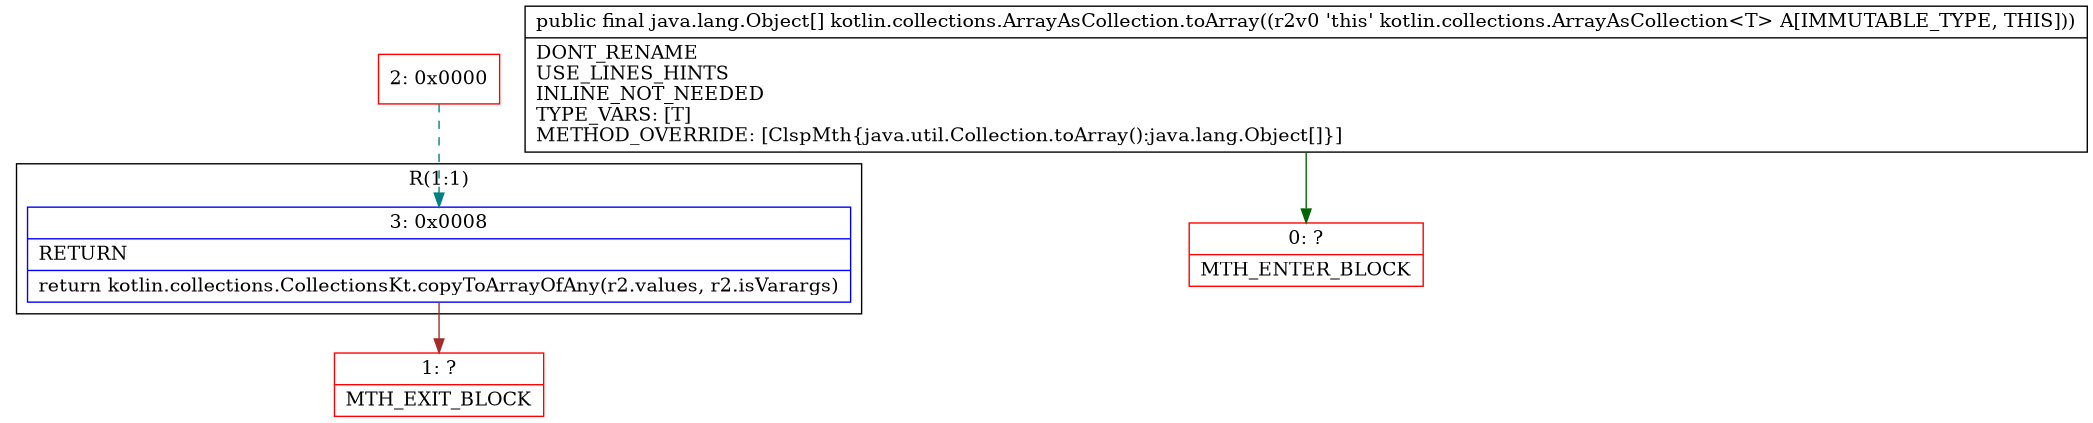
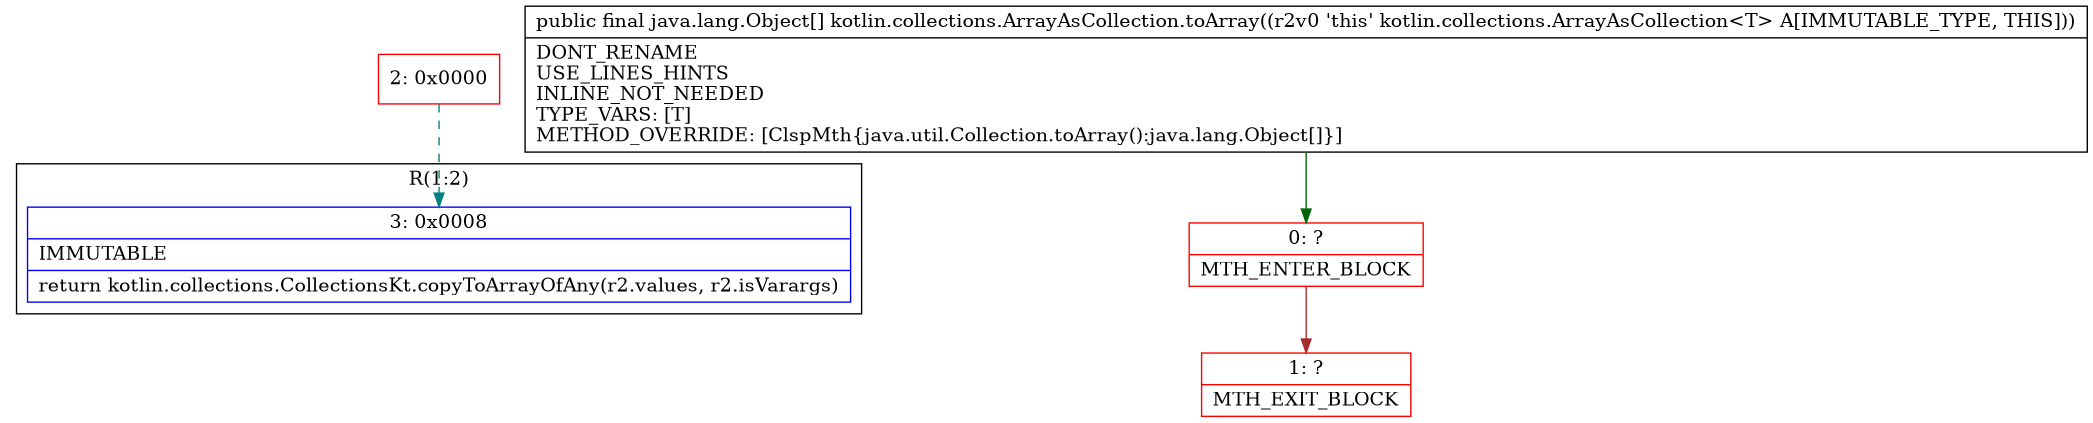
cluster "R(1:1)": label "R(1:1)" -> "R(1:2)"
node "3: 0x0008": text "RETURN" -> "IMMUTABLE"
edge "3: 0x0008" -> "1: ?": now "0: ?" -> "1: ?"
